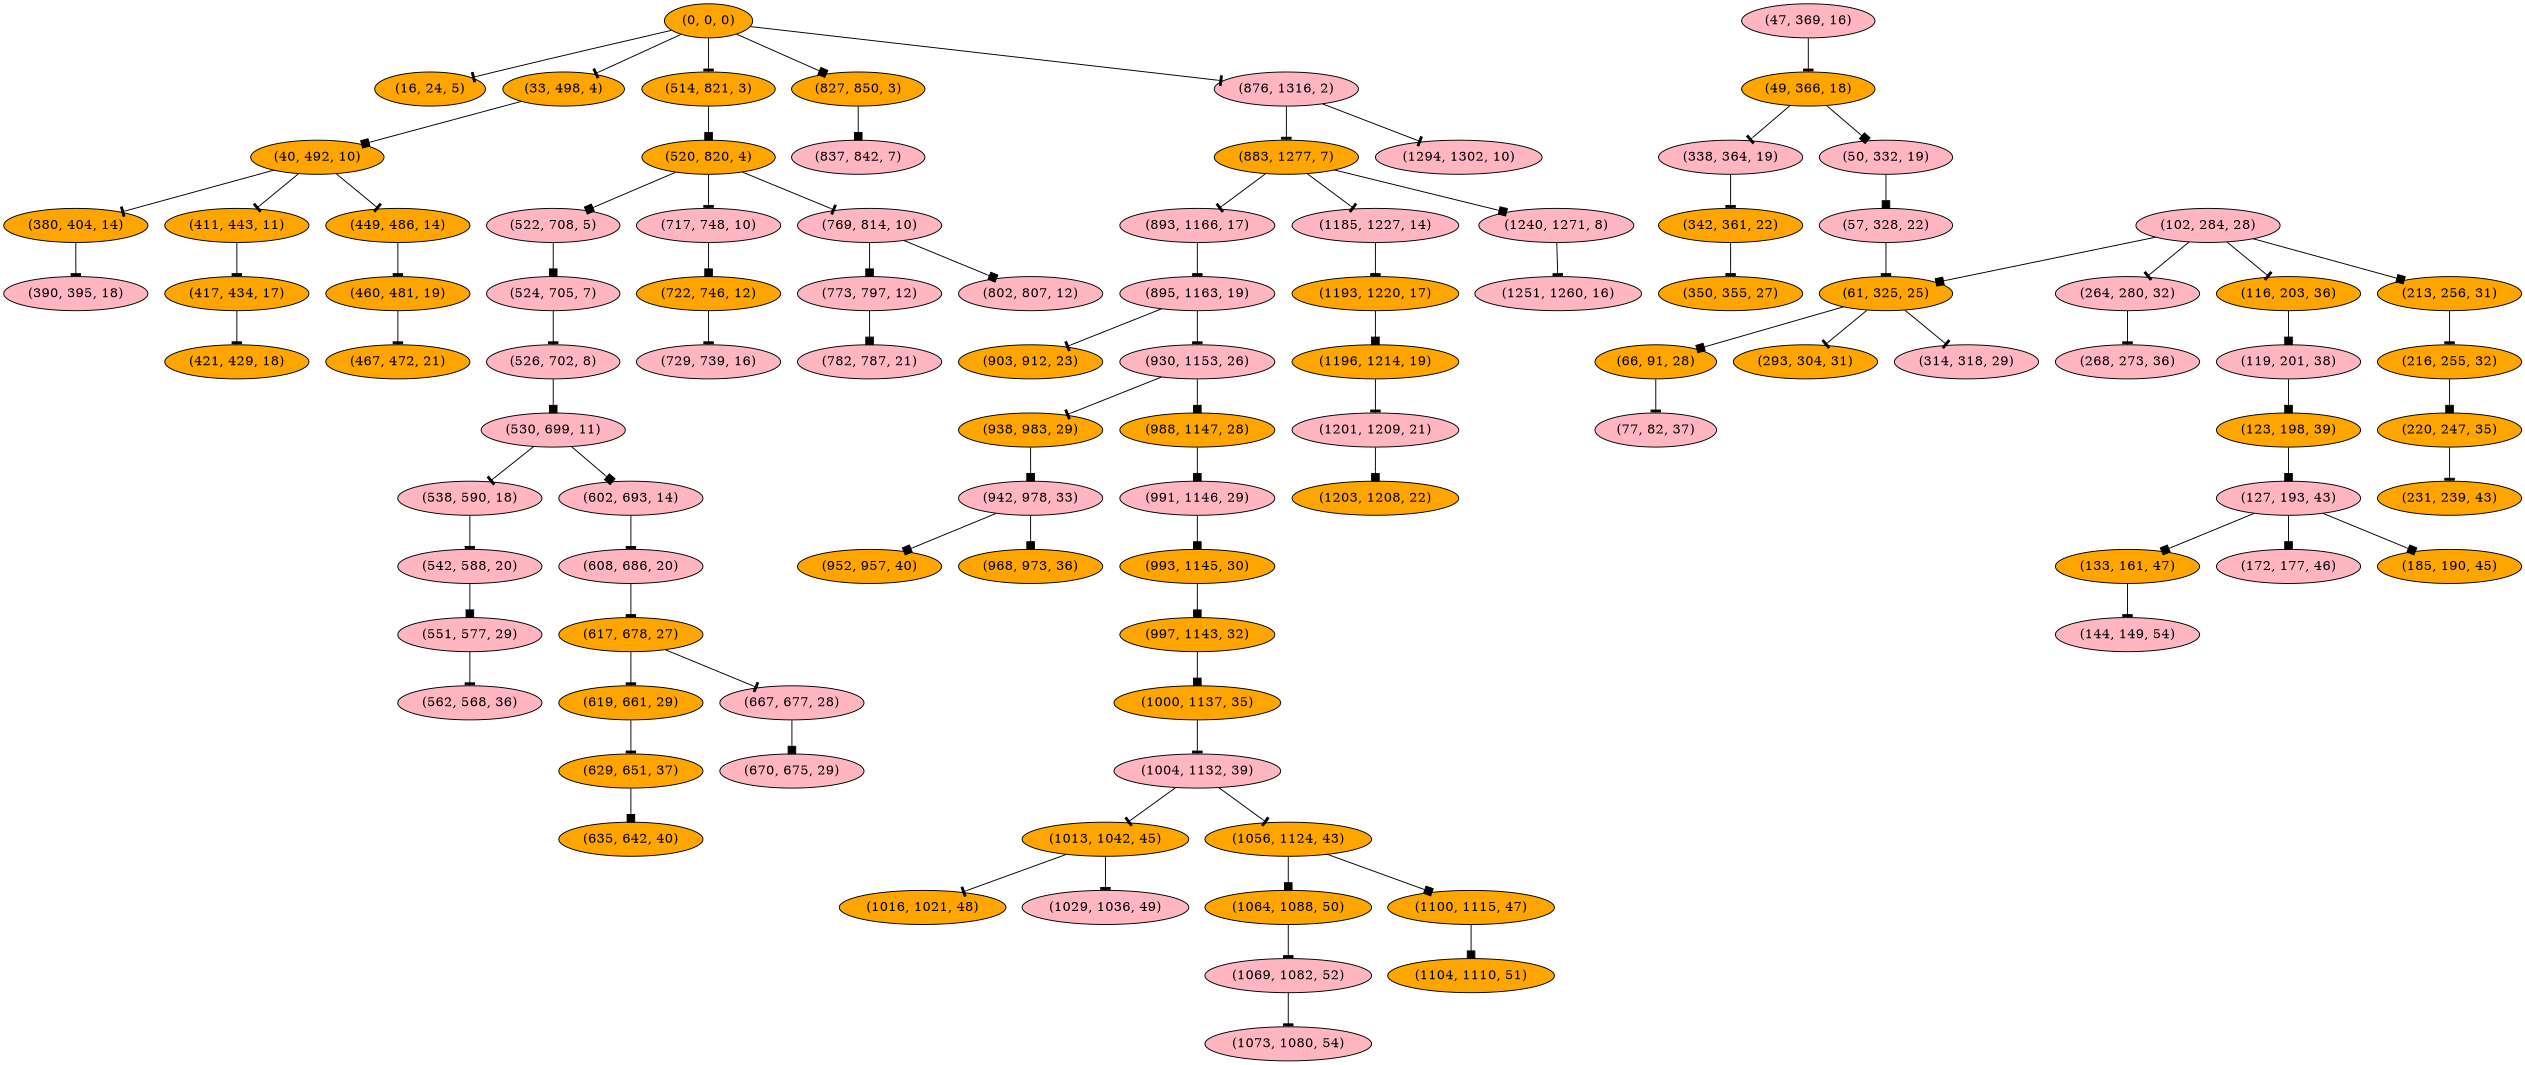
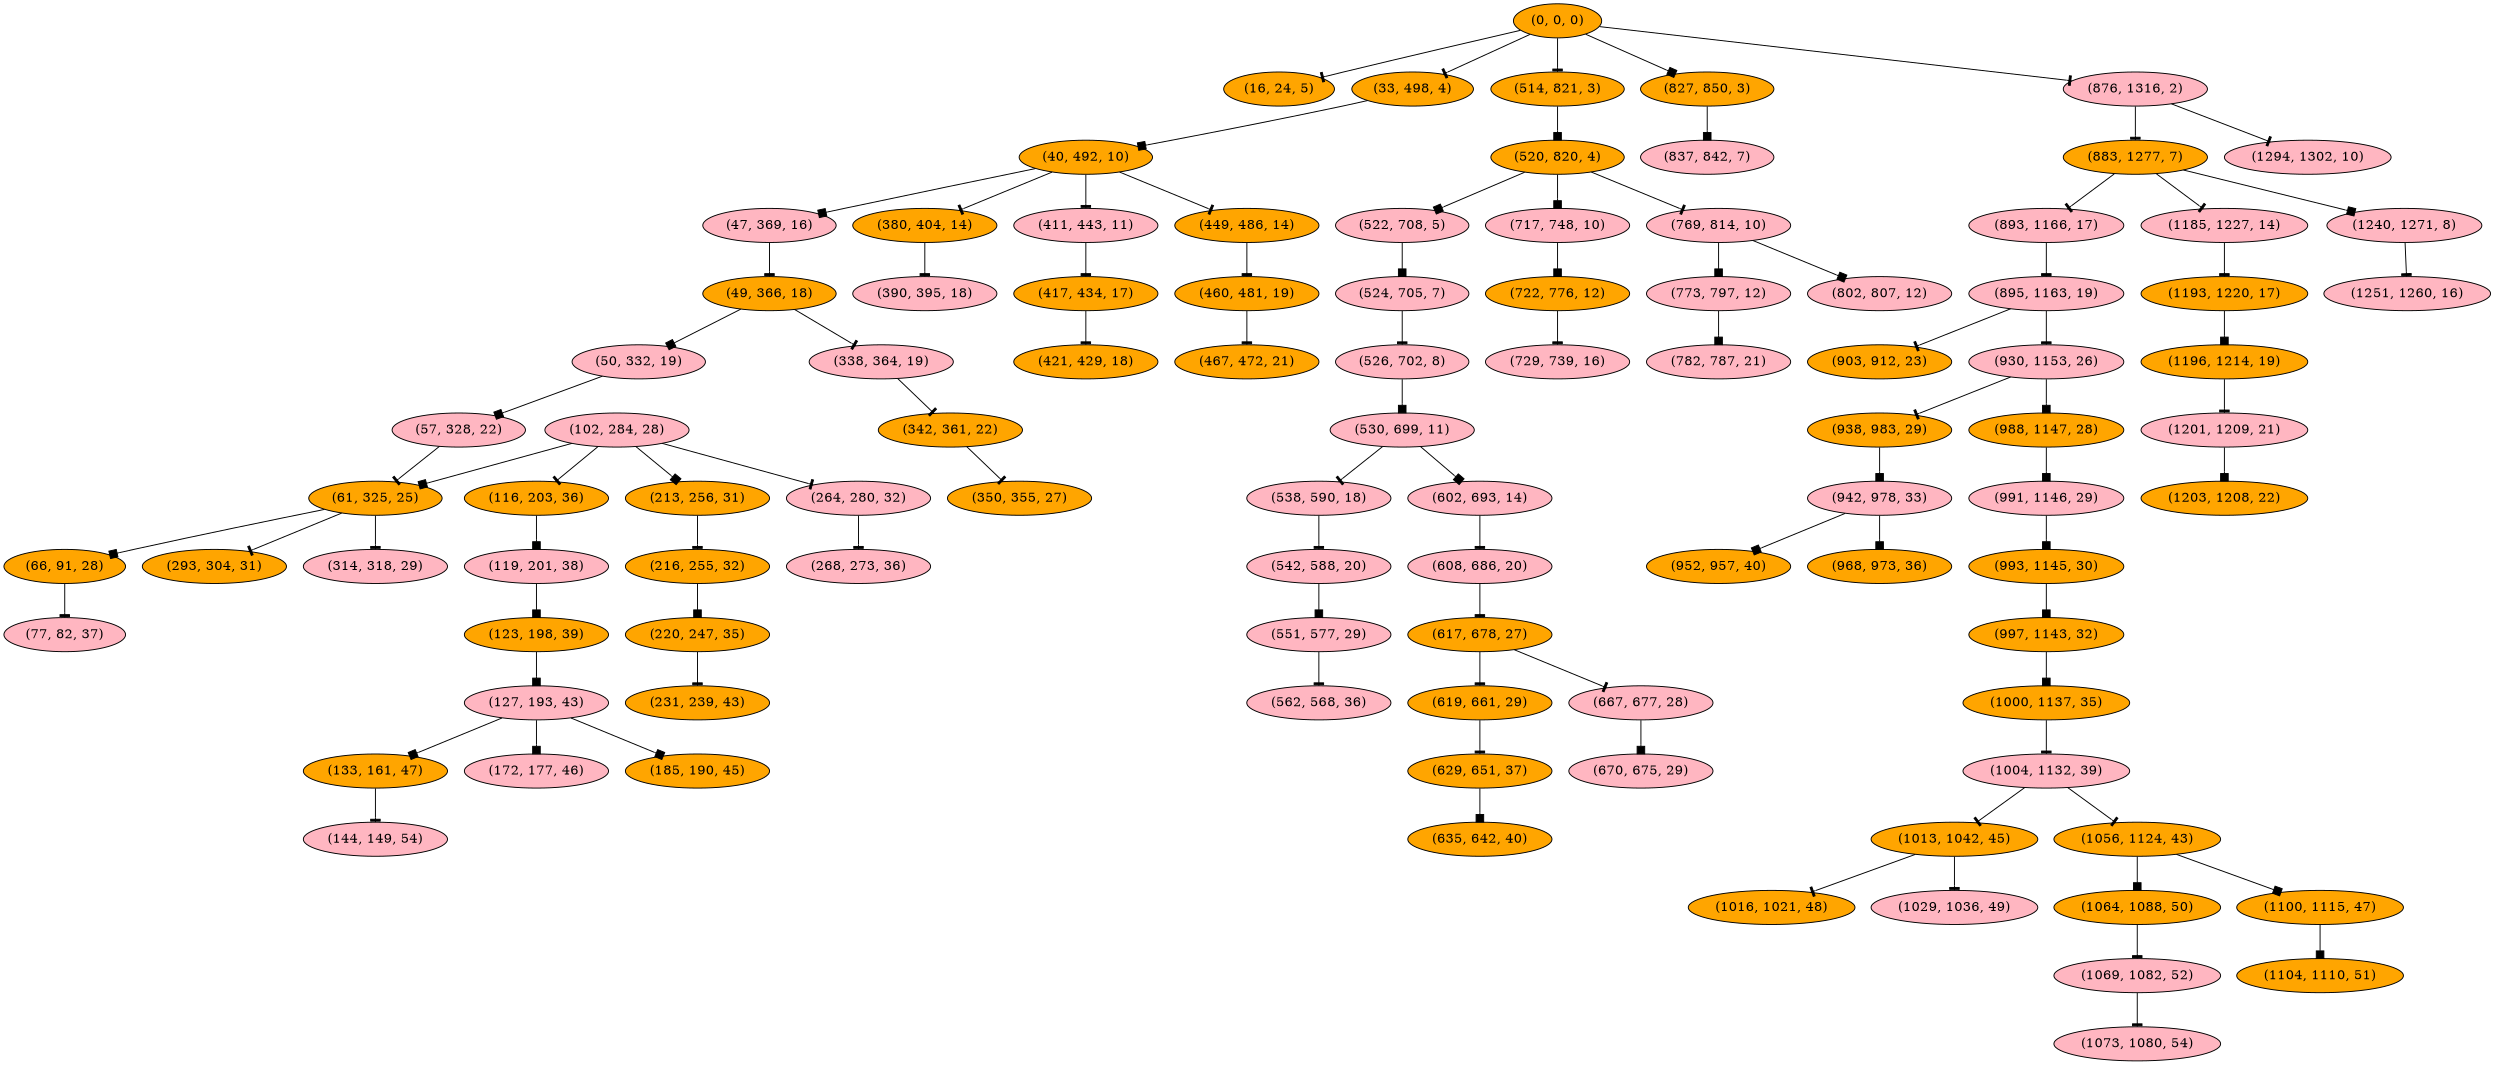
edge "(520, 820, 4)" -> "(717, 748, 10)": arrowhead tee -> box
edge "(40, 492, 10)" -> "(47, 369, 16)": added
node "(411, 443, 11)": fillcolor orange -> lightpink
node "(722, 746, 12)": label "(722, 746, 12)" -> "(722, 776, 12)"
